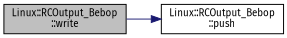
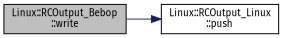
node "Linux::RCOutput_Bebop ::push": label "Linux::RCOutput_Bebop ::push" -> "Linux::RCOutput_Linux ::push"
